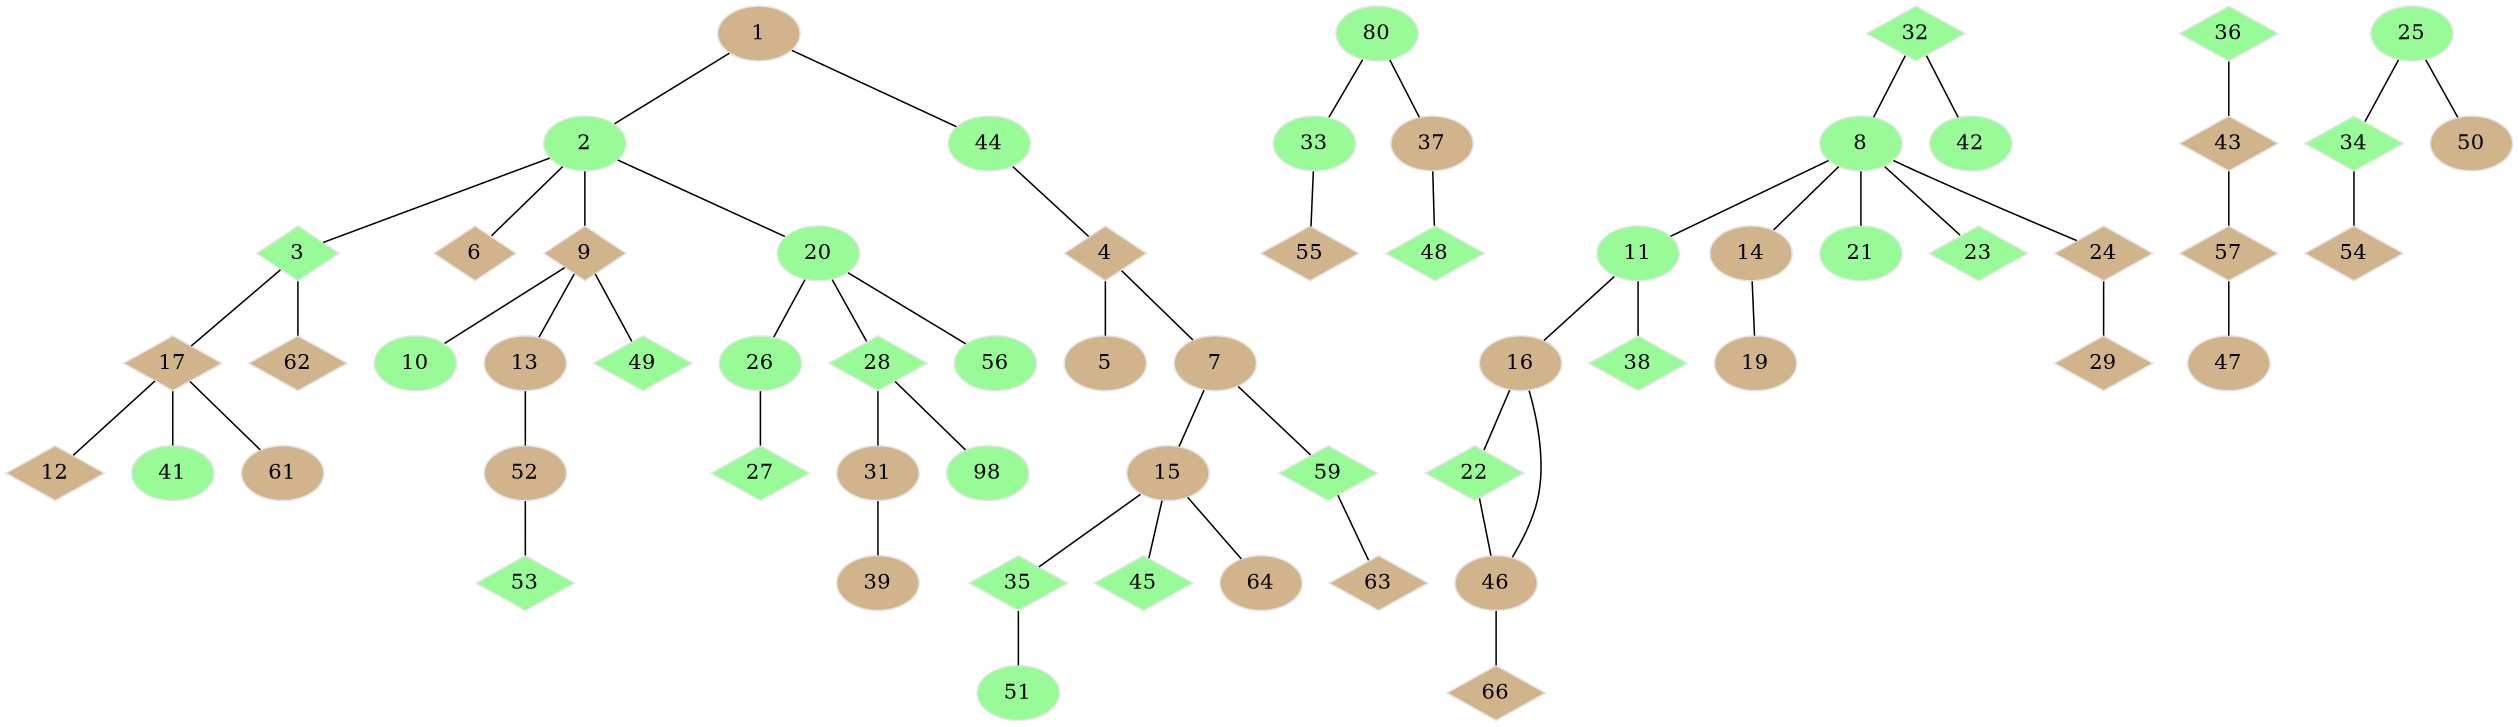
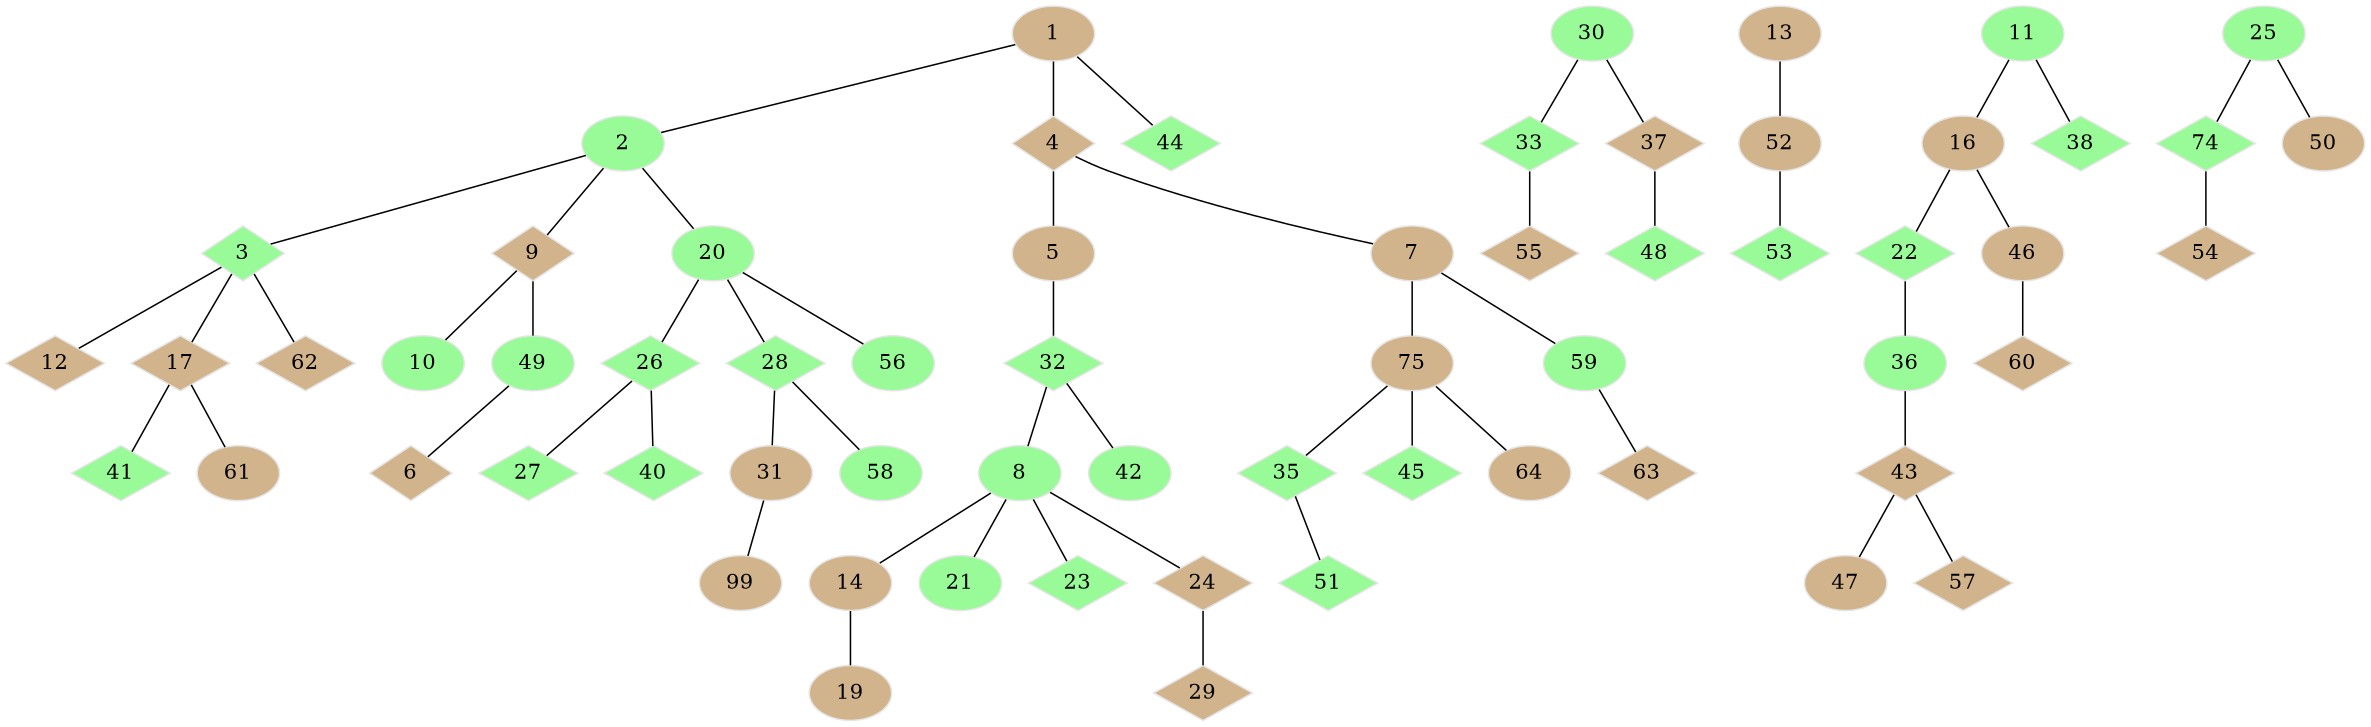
node "80": label "80" -> "30"
node "36": shape diamond -> ellipse
node "44": shape ellipse -> diamond
node "33": shape ellipse -> diamond
node "37": shape ellipse -> diamond
node "34": label "34" -> "74"
edge "8" -- "11": removed
edge "2" -- "6": now "49" -- "6"
edge "44" -- "4": now "1" -- "4"
edge "9" -- "13": removed
edge "5" -- "32": added
edge "57" -- "47": now "43" -- "47"
node "49": shape diamond -> ellipse
node "26": shape ellipse -> diamond
edge "17" -- "12": now "3" -- "12"
node "41": shape ellipse -> diamond
node "40": added
node "98": label "98" -> "58"
node "15": label "15" -> "75"
node "59": shape diamond -> ellipse
edge "22" -- "46": now "22" -- "36"
node "39": label "39" -> "99"
node "51": shape ellipse -> diamond
node "66": label "66" -> "60"
